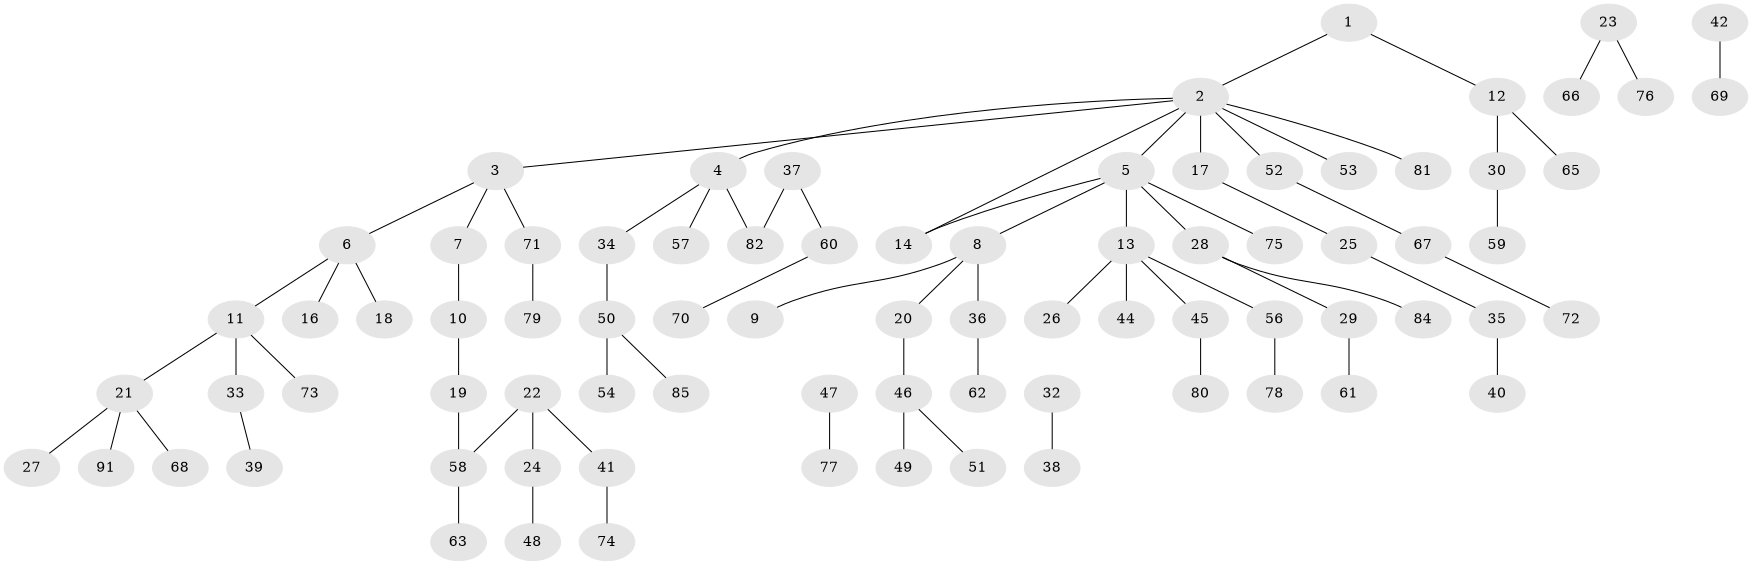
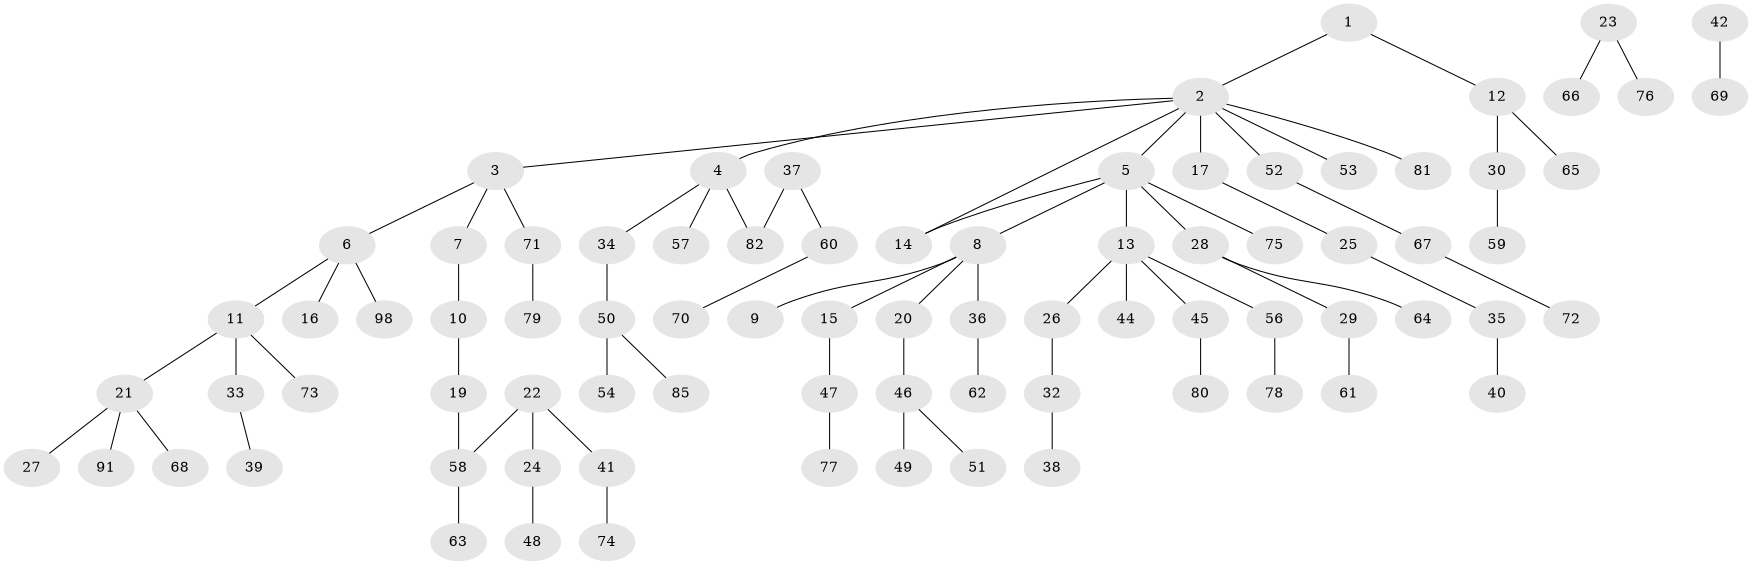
node "18": label "18" -> "98"
node "15": added
node "84": label "84" -> "64"
edge "26" -- "32": added
